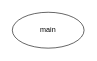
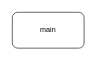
node "main": shape ellipse -> rounded rectangle
